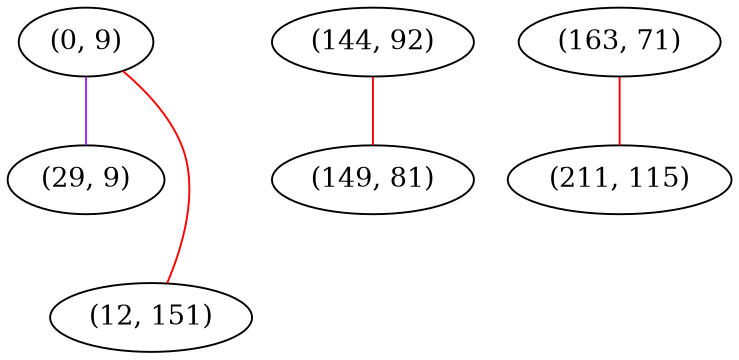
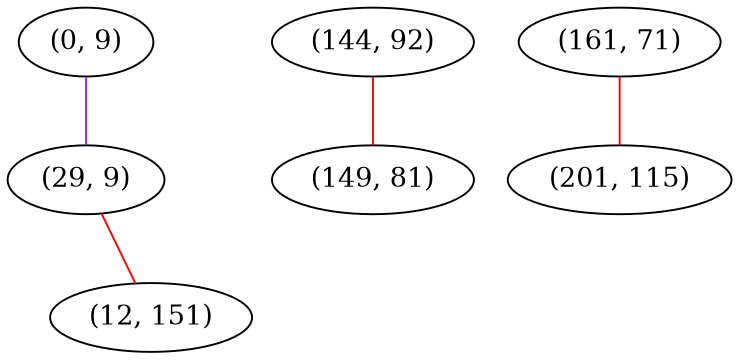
node "(163, 71)": label "(163, 71)" -> "(161, 71)"
edge "(0, 9)" -- "(12, 151)": now "(29, 9)" -- "(12, 151)"
node "(211, 115)": label "(211, 115)" -> "(201, 115)"
